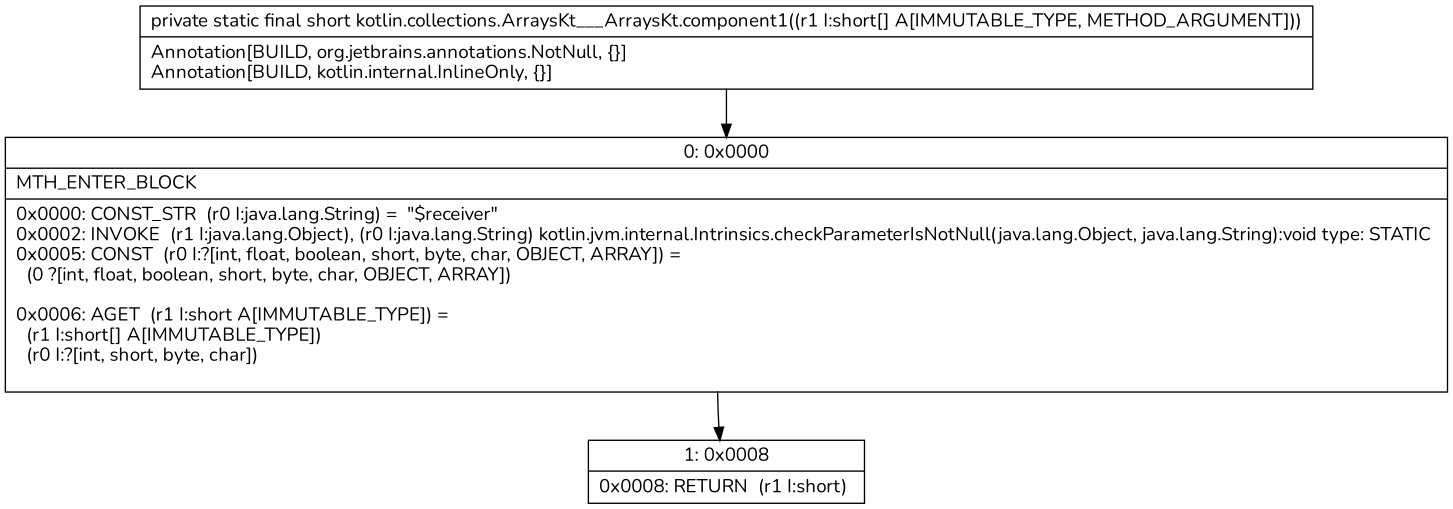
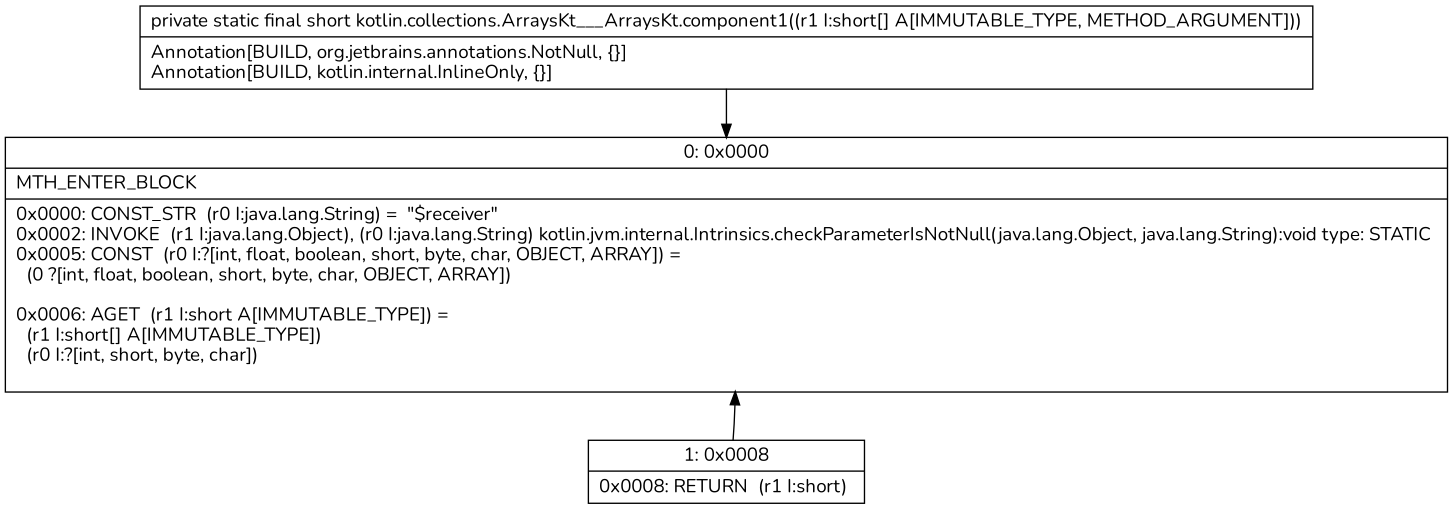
edge "0: 0x0000" -> "1: 0x0008": reversed
